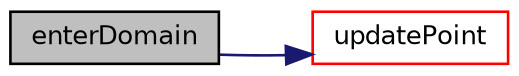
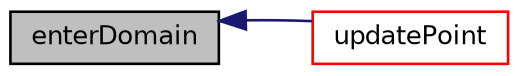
edge "enterDomain" -> "updatePoint": reversed
